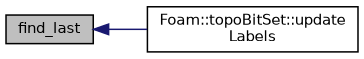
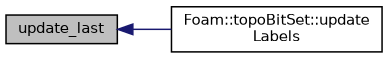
node "find_last": label "find_last" -> "update_last"
